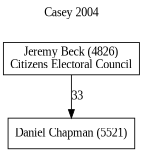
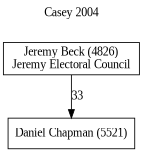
node "Jeremy Beck (4826) Citizens Electoral Council": label "Jeremy Beck (4826) Citizens Electoral Council" -> "Jeremy Beck (4826) Jeremy Electoral Council"
